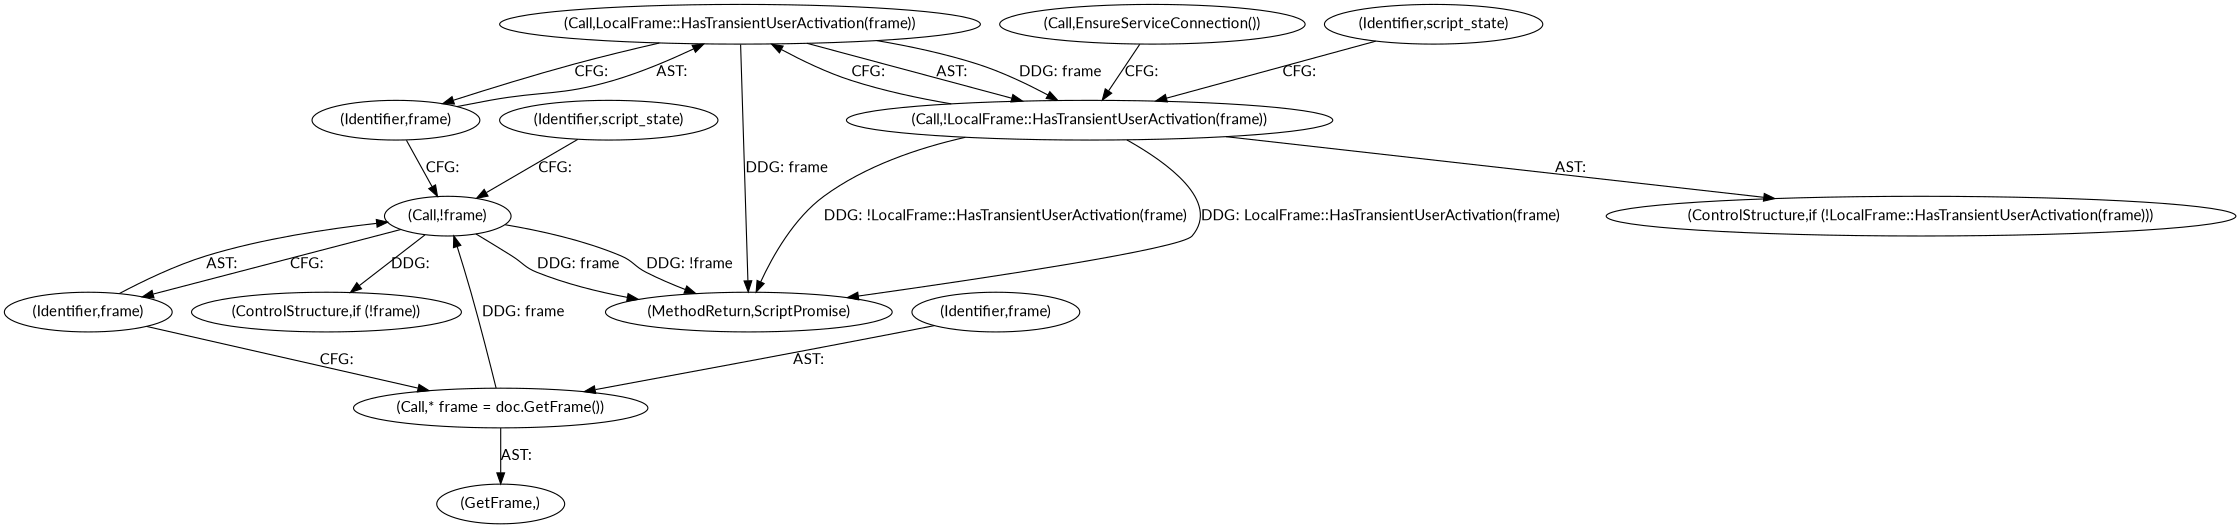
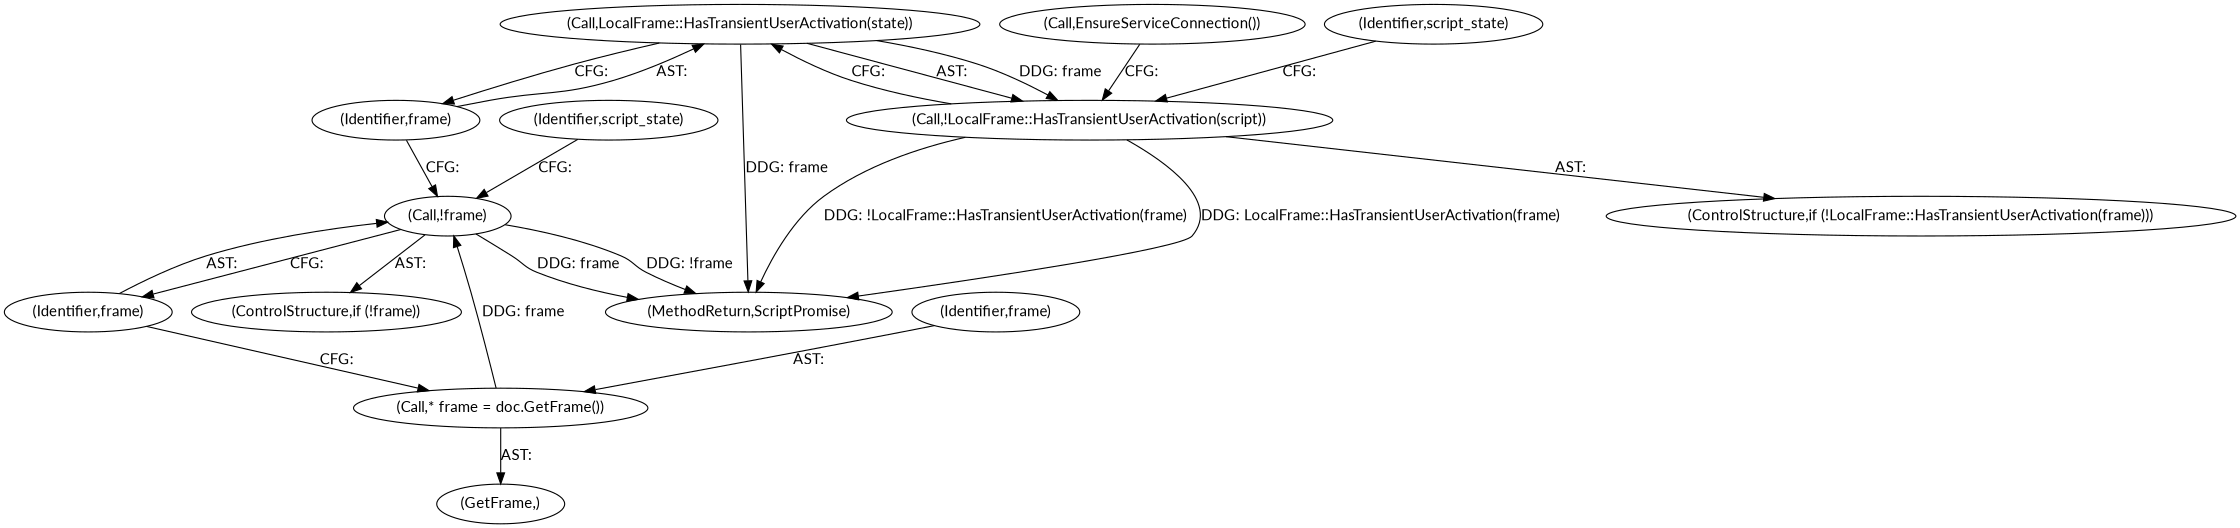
node "(Call,LocalFrame::HasTransientUserActivation(frame))": label "(Call,LocalFrame::HasTransientUserActivation(frame))" -> "(Call,LocalFrame::HasTransientUserActivation(state))"
node "(Call,!LocalFrame::HasTransientUserActivation(frame))": label "(Call,!LocalFrame::HasTransientUserActivation(frame))" -> "(Call,!LocalFrame::HasTransientUserActivation(script))"
edge "(Call,!frame)" -> "(ControlStructure,if (!frame))": label "DDG: " -> "AST: "
